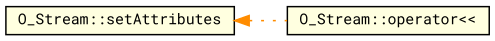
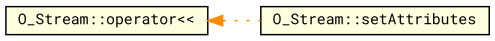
edge "O_Stream::operator<<" -> "O_Stream::setAttributes": reversed
